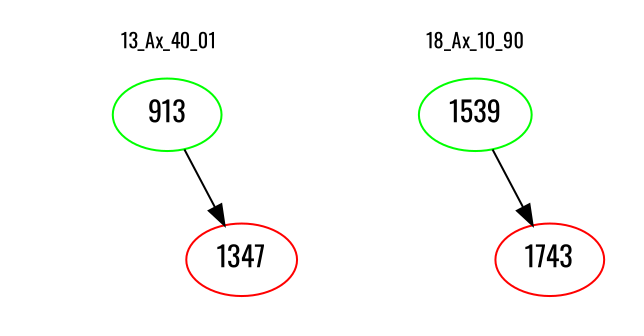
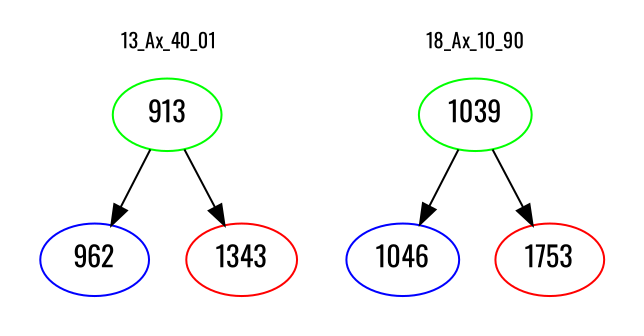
node "1539": label "1539" -> "1039"
node "962": added
node "1347": label "1347" -> "1343"
node "1046": added
node "1743": label "1743" -> "1753"
